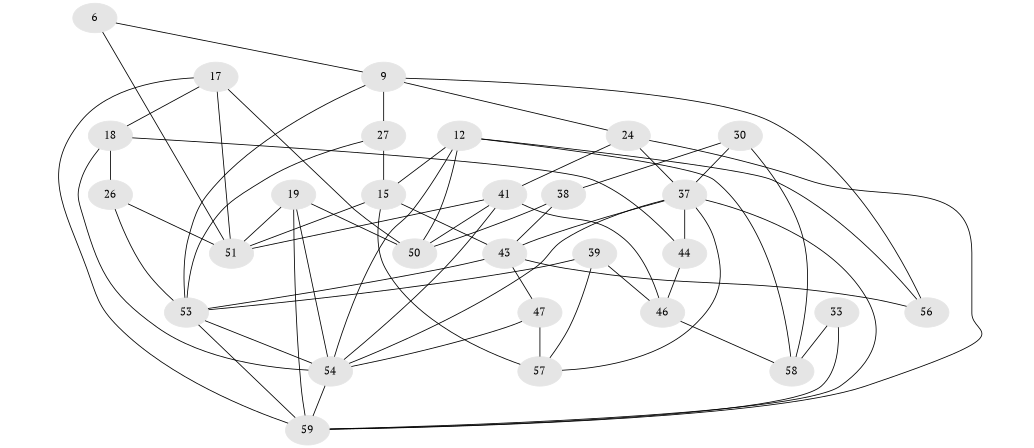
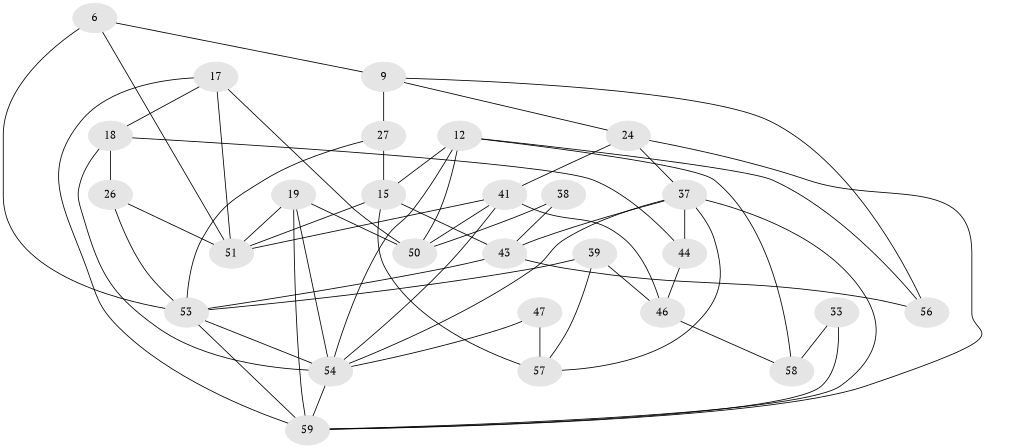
node "30": removed
edge "9" -- "53": now "6" -- "53"
edge "43" -- "47": removed
